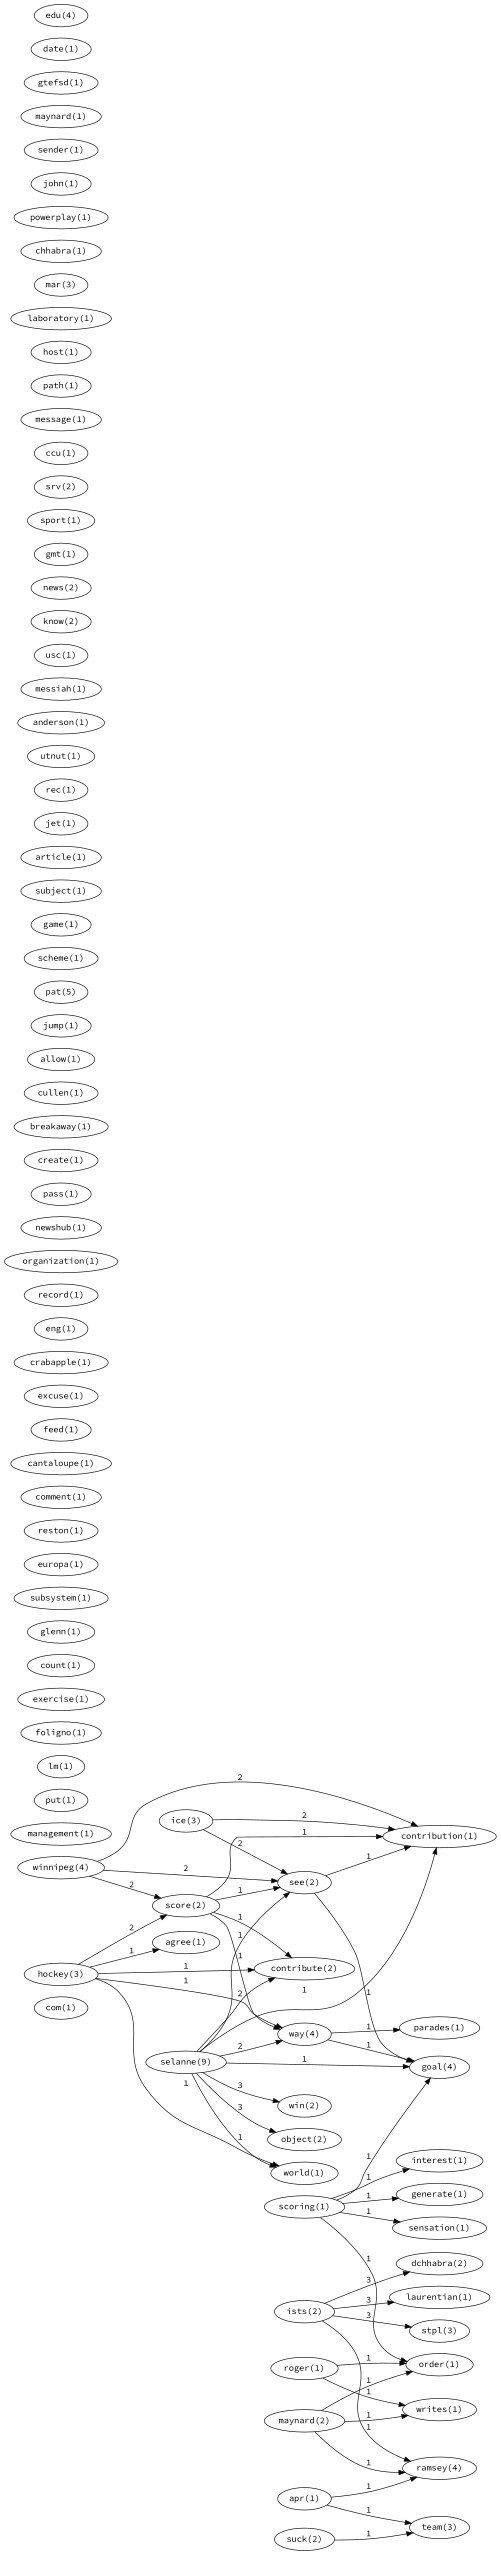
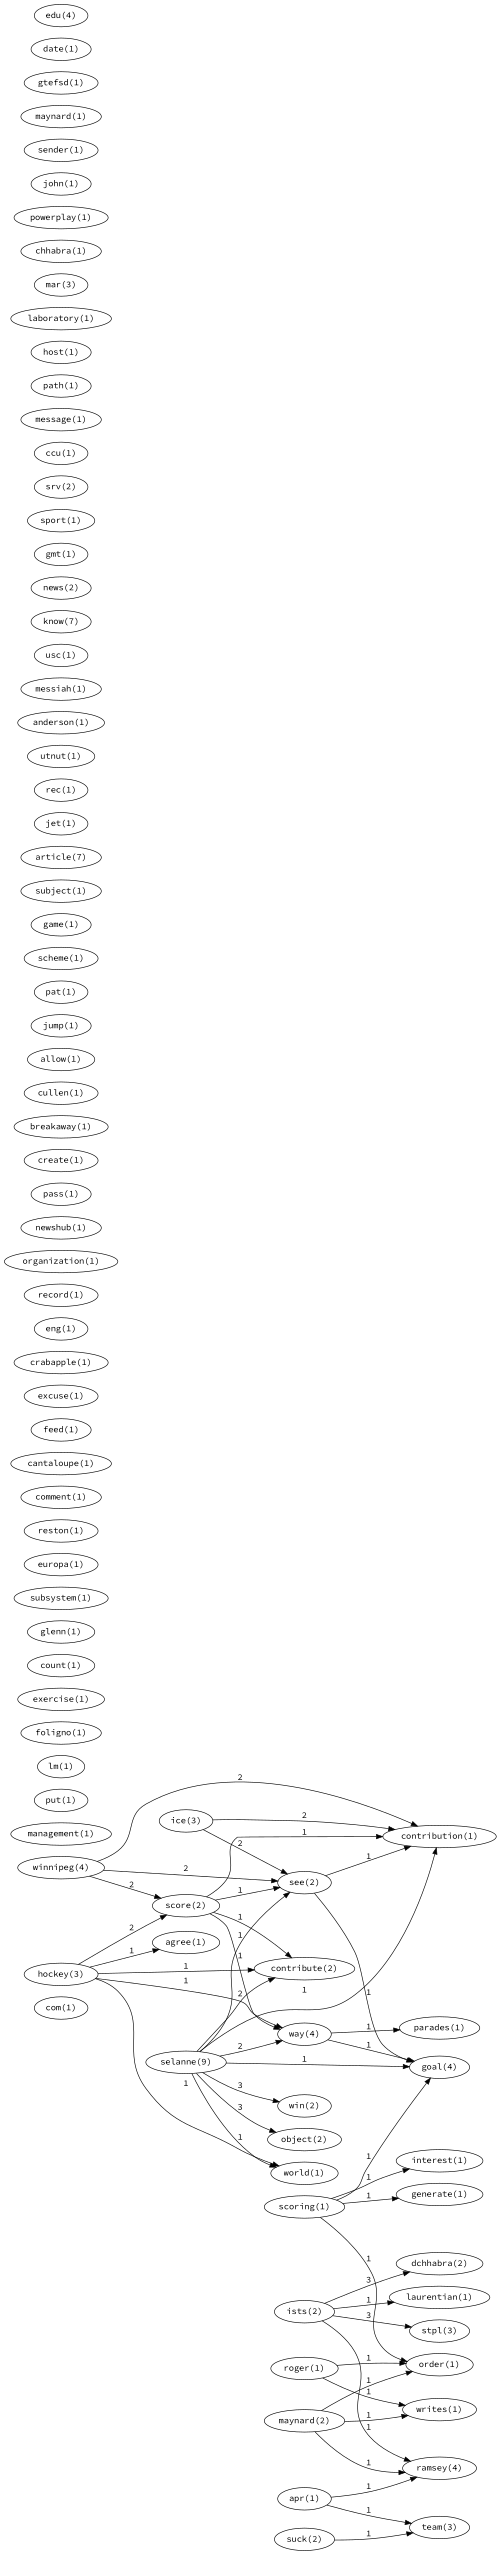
node "know(2)": label "know(2)" -> "know(7)"
node "article(1)": label "article(1)" -> "article(7)"
node "pat(5)": label "pat(5)" -> "pat(1)"
node "sensation(1)": removed
edge "ists(2)" -> "laurentian(1)": label "3" -> "1"
